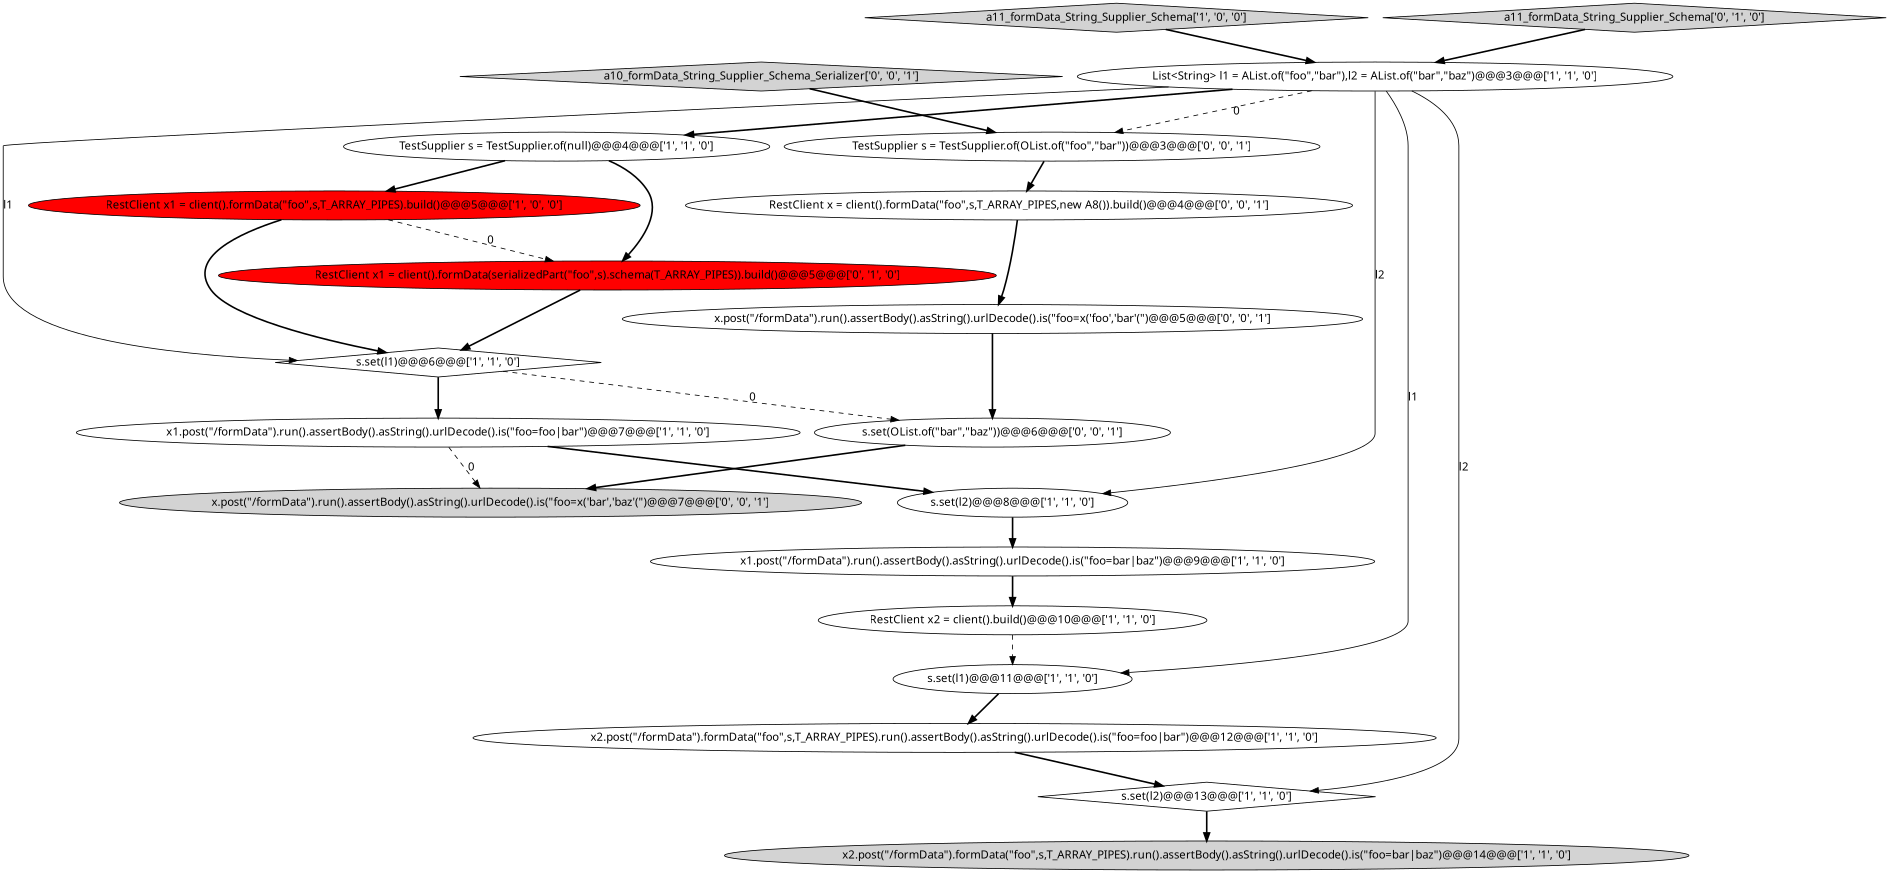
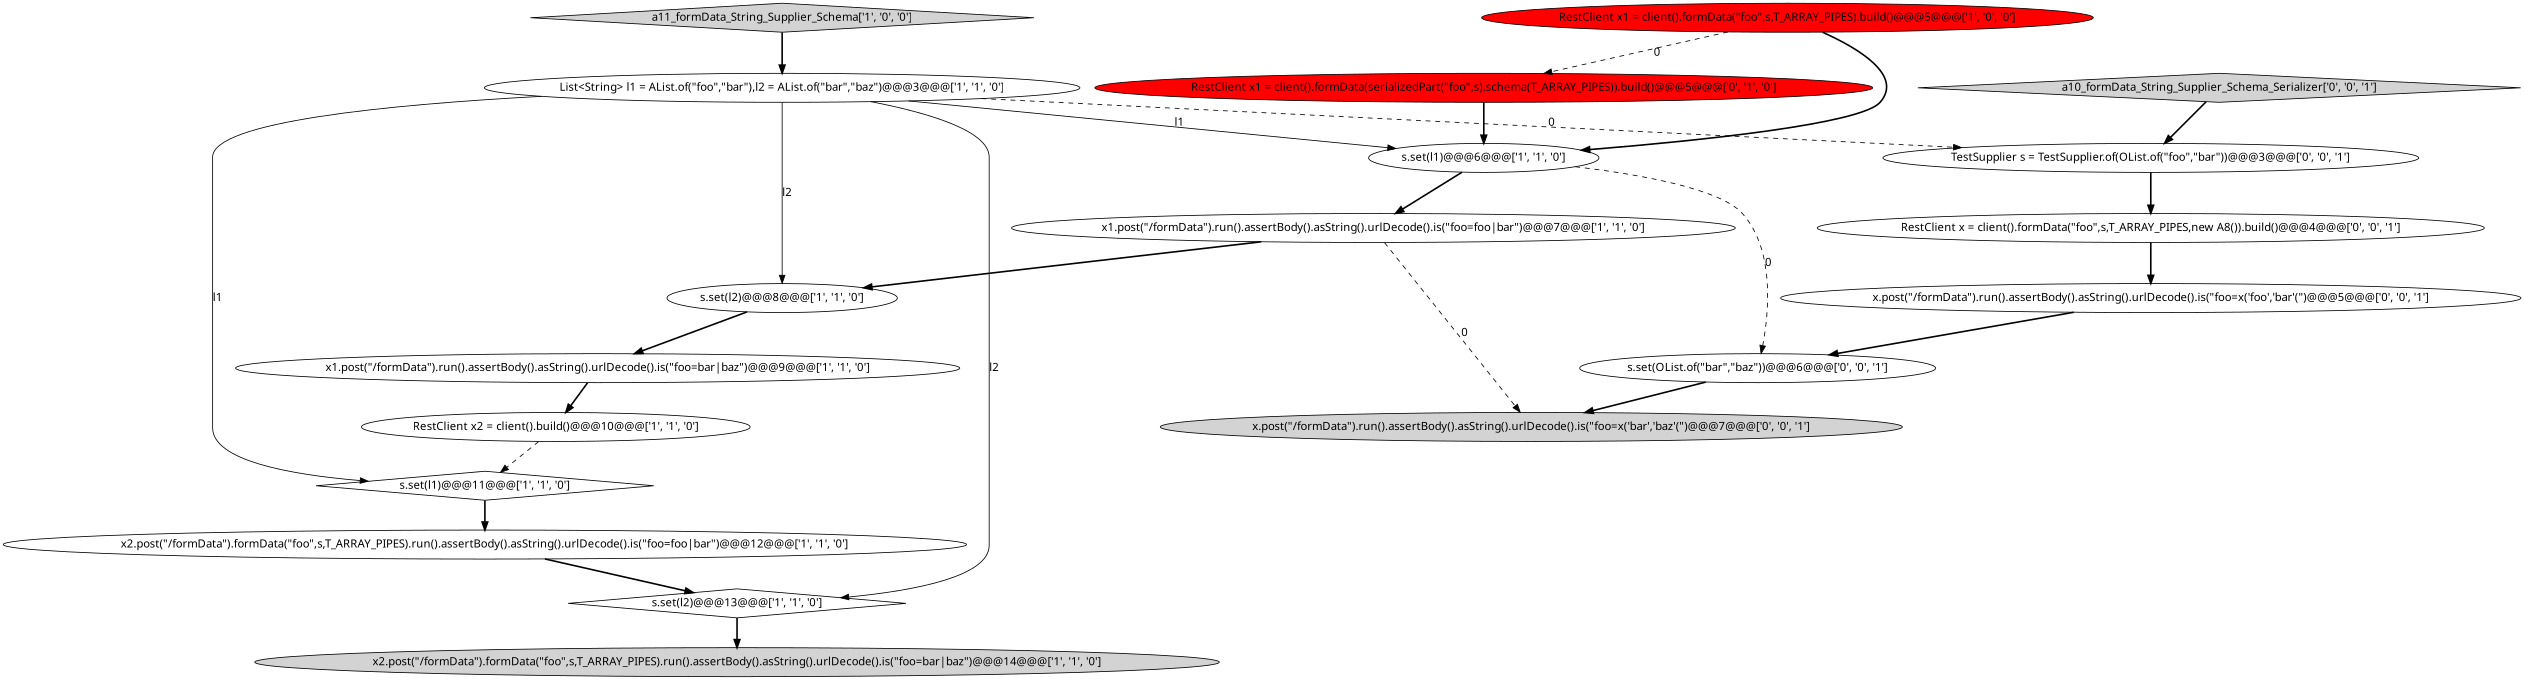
node "a11_formData_String_Supplier_Schema['0', '1', '0']": removed
node "TestSupplier s = TestSupplier.of(null)@@@4@@@['1', '1', '0']": removed
node "s.set(l1)@@@6@@@['1', '1', '0']": shape diamond -> ellipse
node "s.set(l1)@@@11@@@['1', '1', '0']": shape ellipse -> diamond
